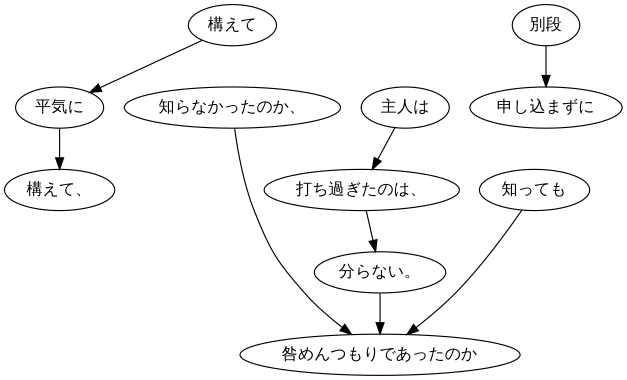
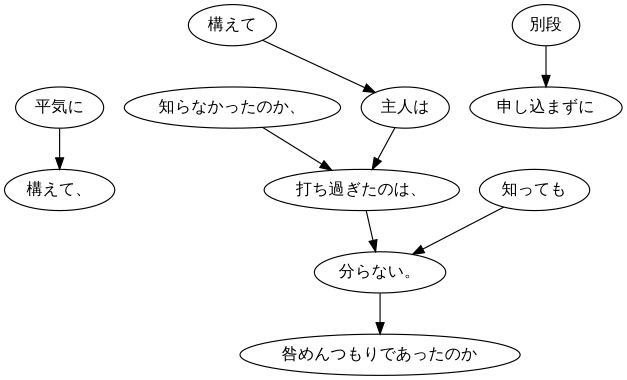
edge "構えて" -> "平気に": now "構えて" -> "主人は"
edge "知らなかったのか、" -> "咎めんつもりであったのか": now "知らなかったのか、" -> "打ち過ぎたのは、"
edge "知っても" -> "咎めんつもりであったのか": now "知っても" -> "分らない。"
